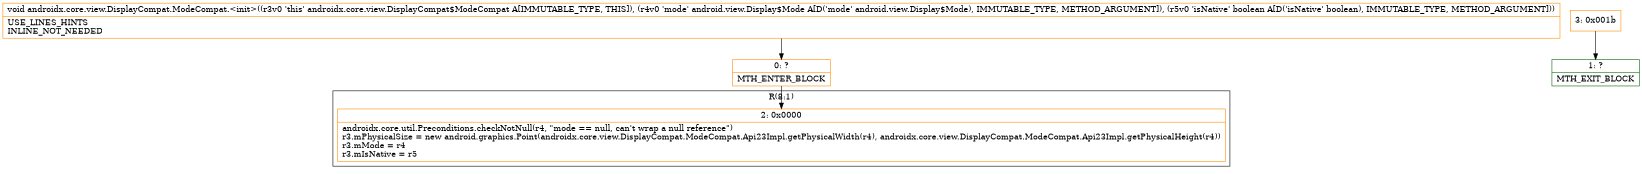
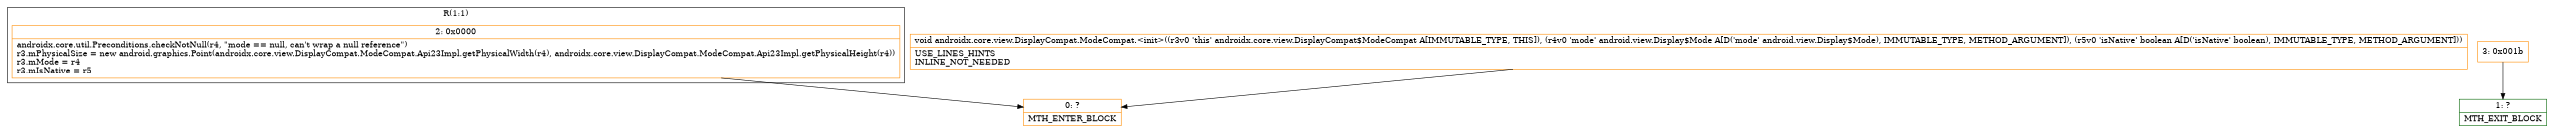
edge "0: ?" -> "2: 0x0000": reversed
cluster "R(8:1)": label "R(8:1)" -> "R(1:1)"
